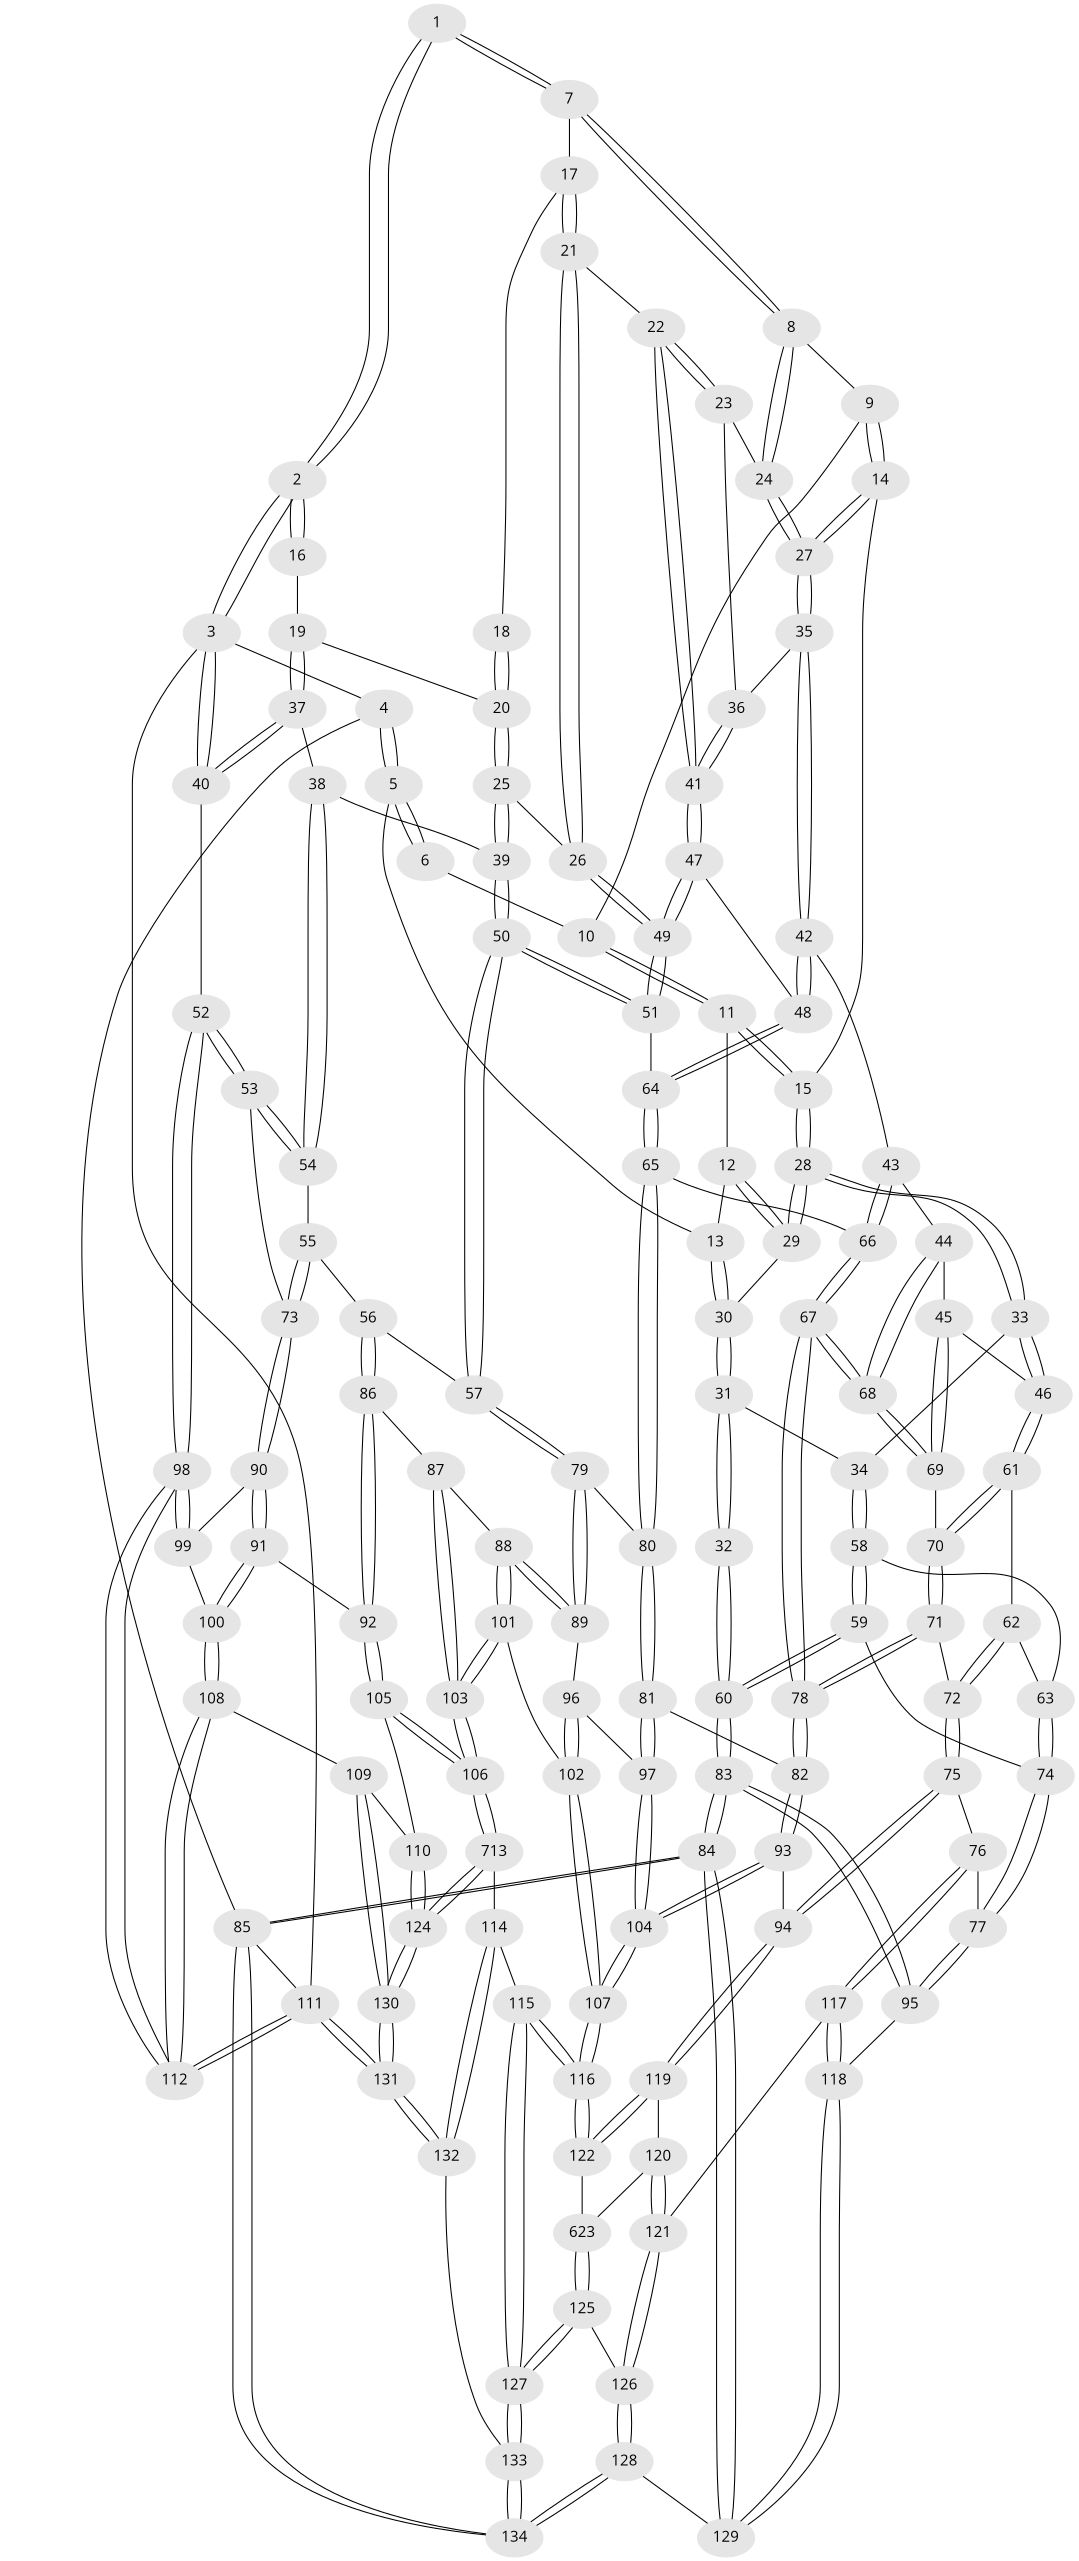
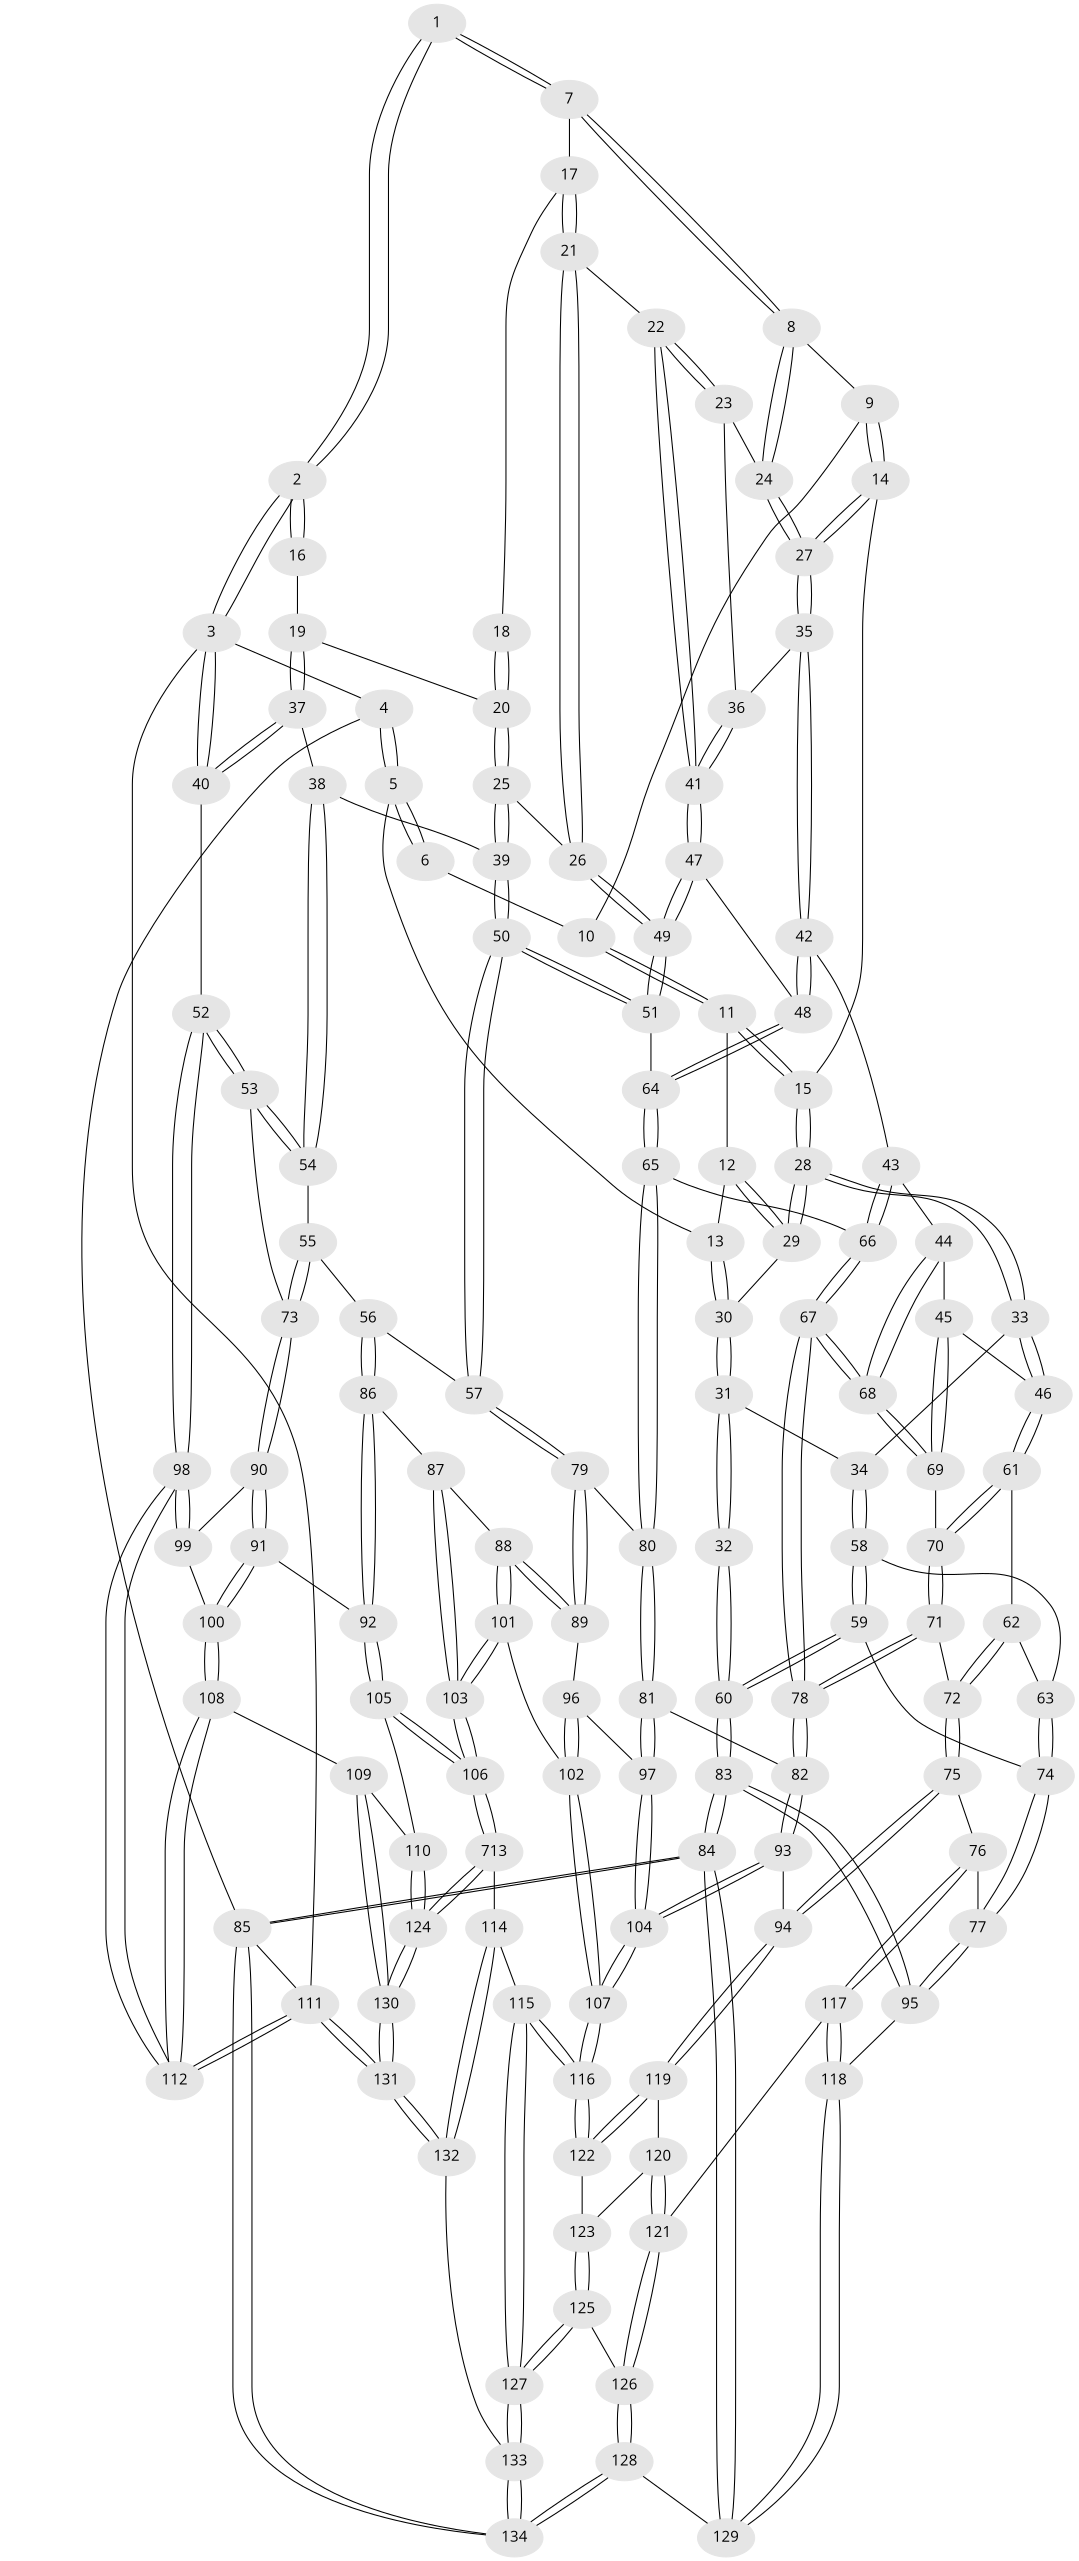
node "623": label "623" -> "123"
